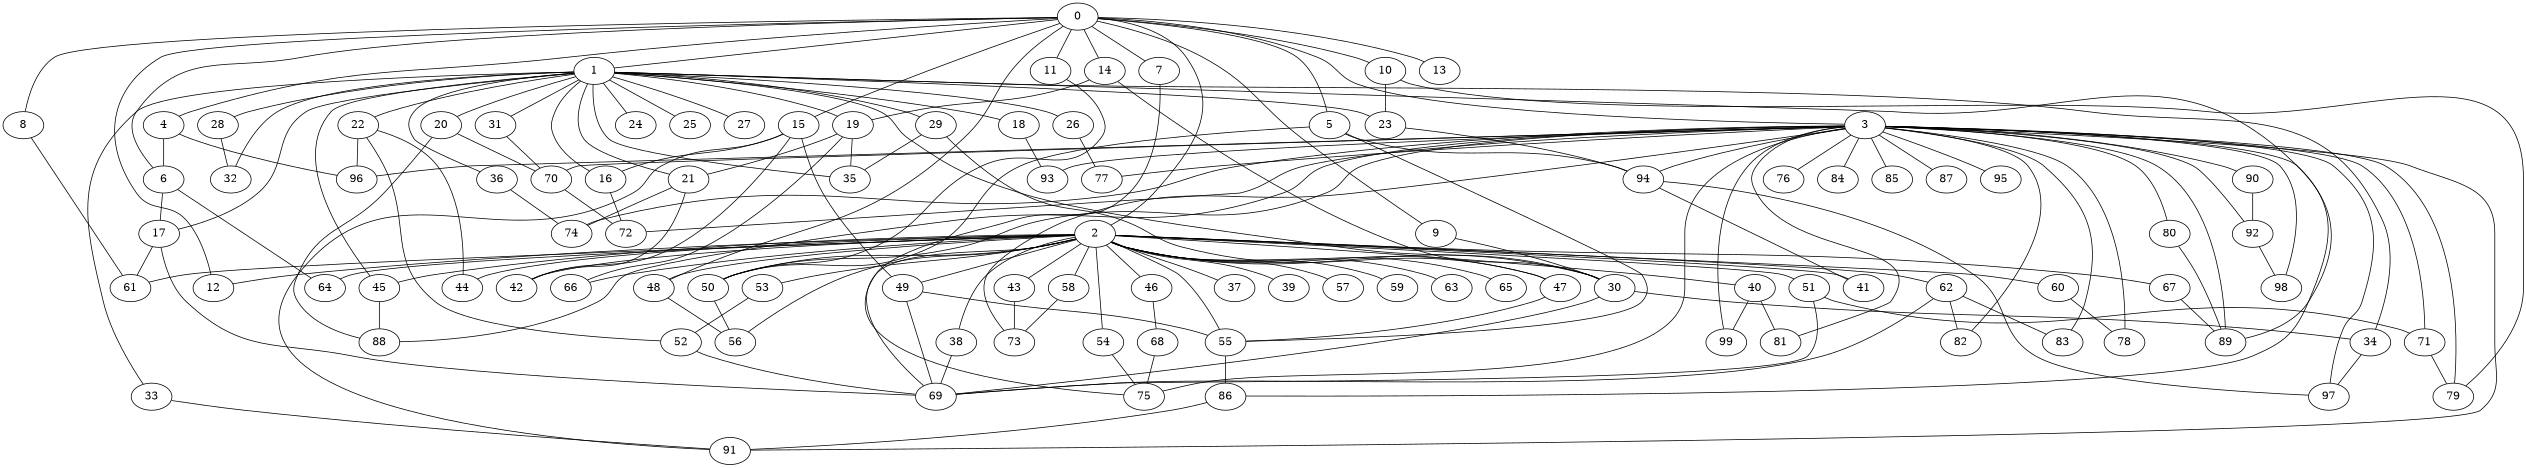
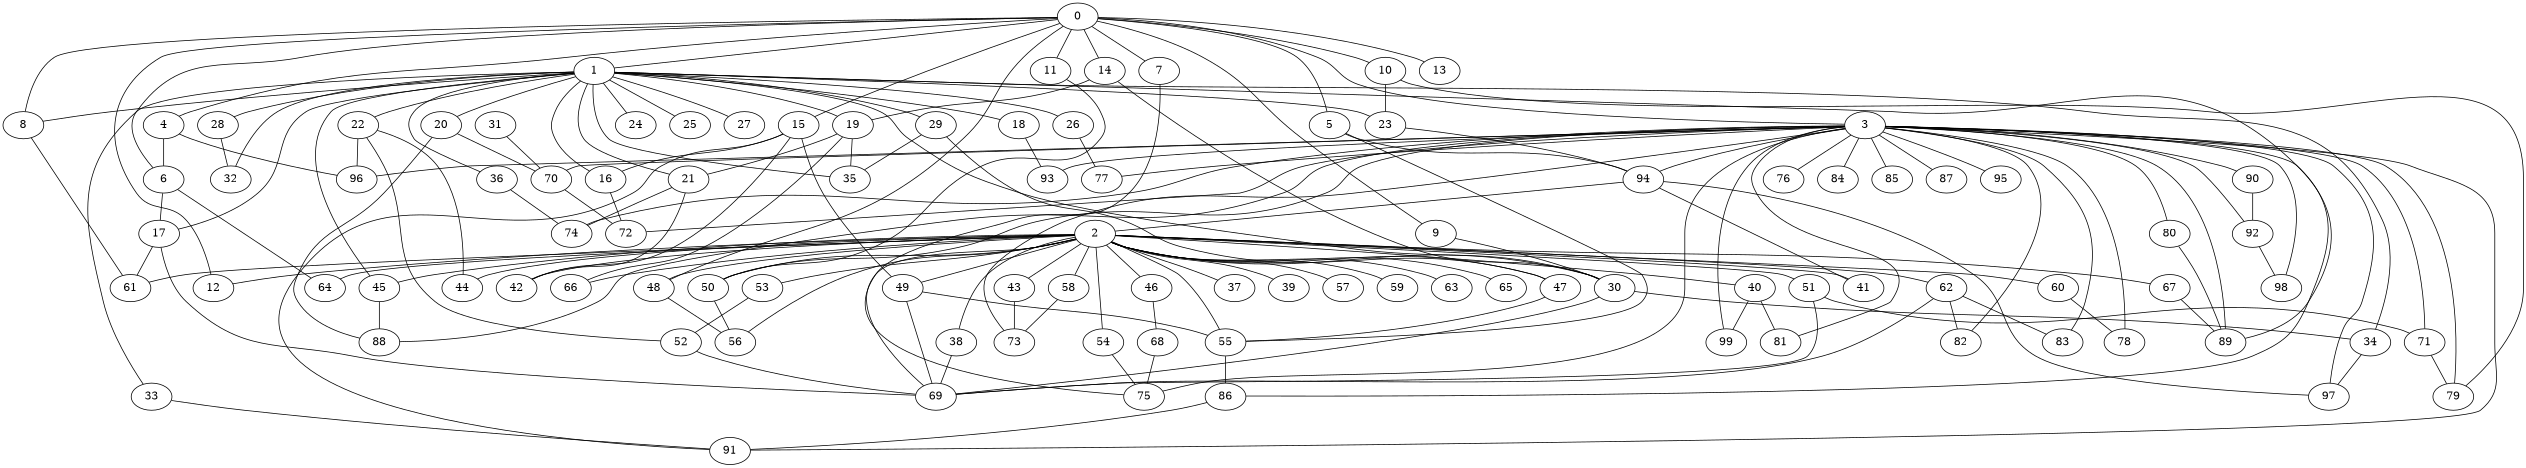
edge "1" -- "31": now "1" -- "8"
edge "0" -- "2": now "94" -- "2"
edge "5" -- "50": removed
